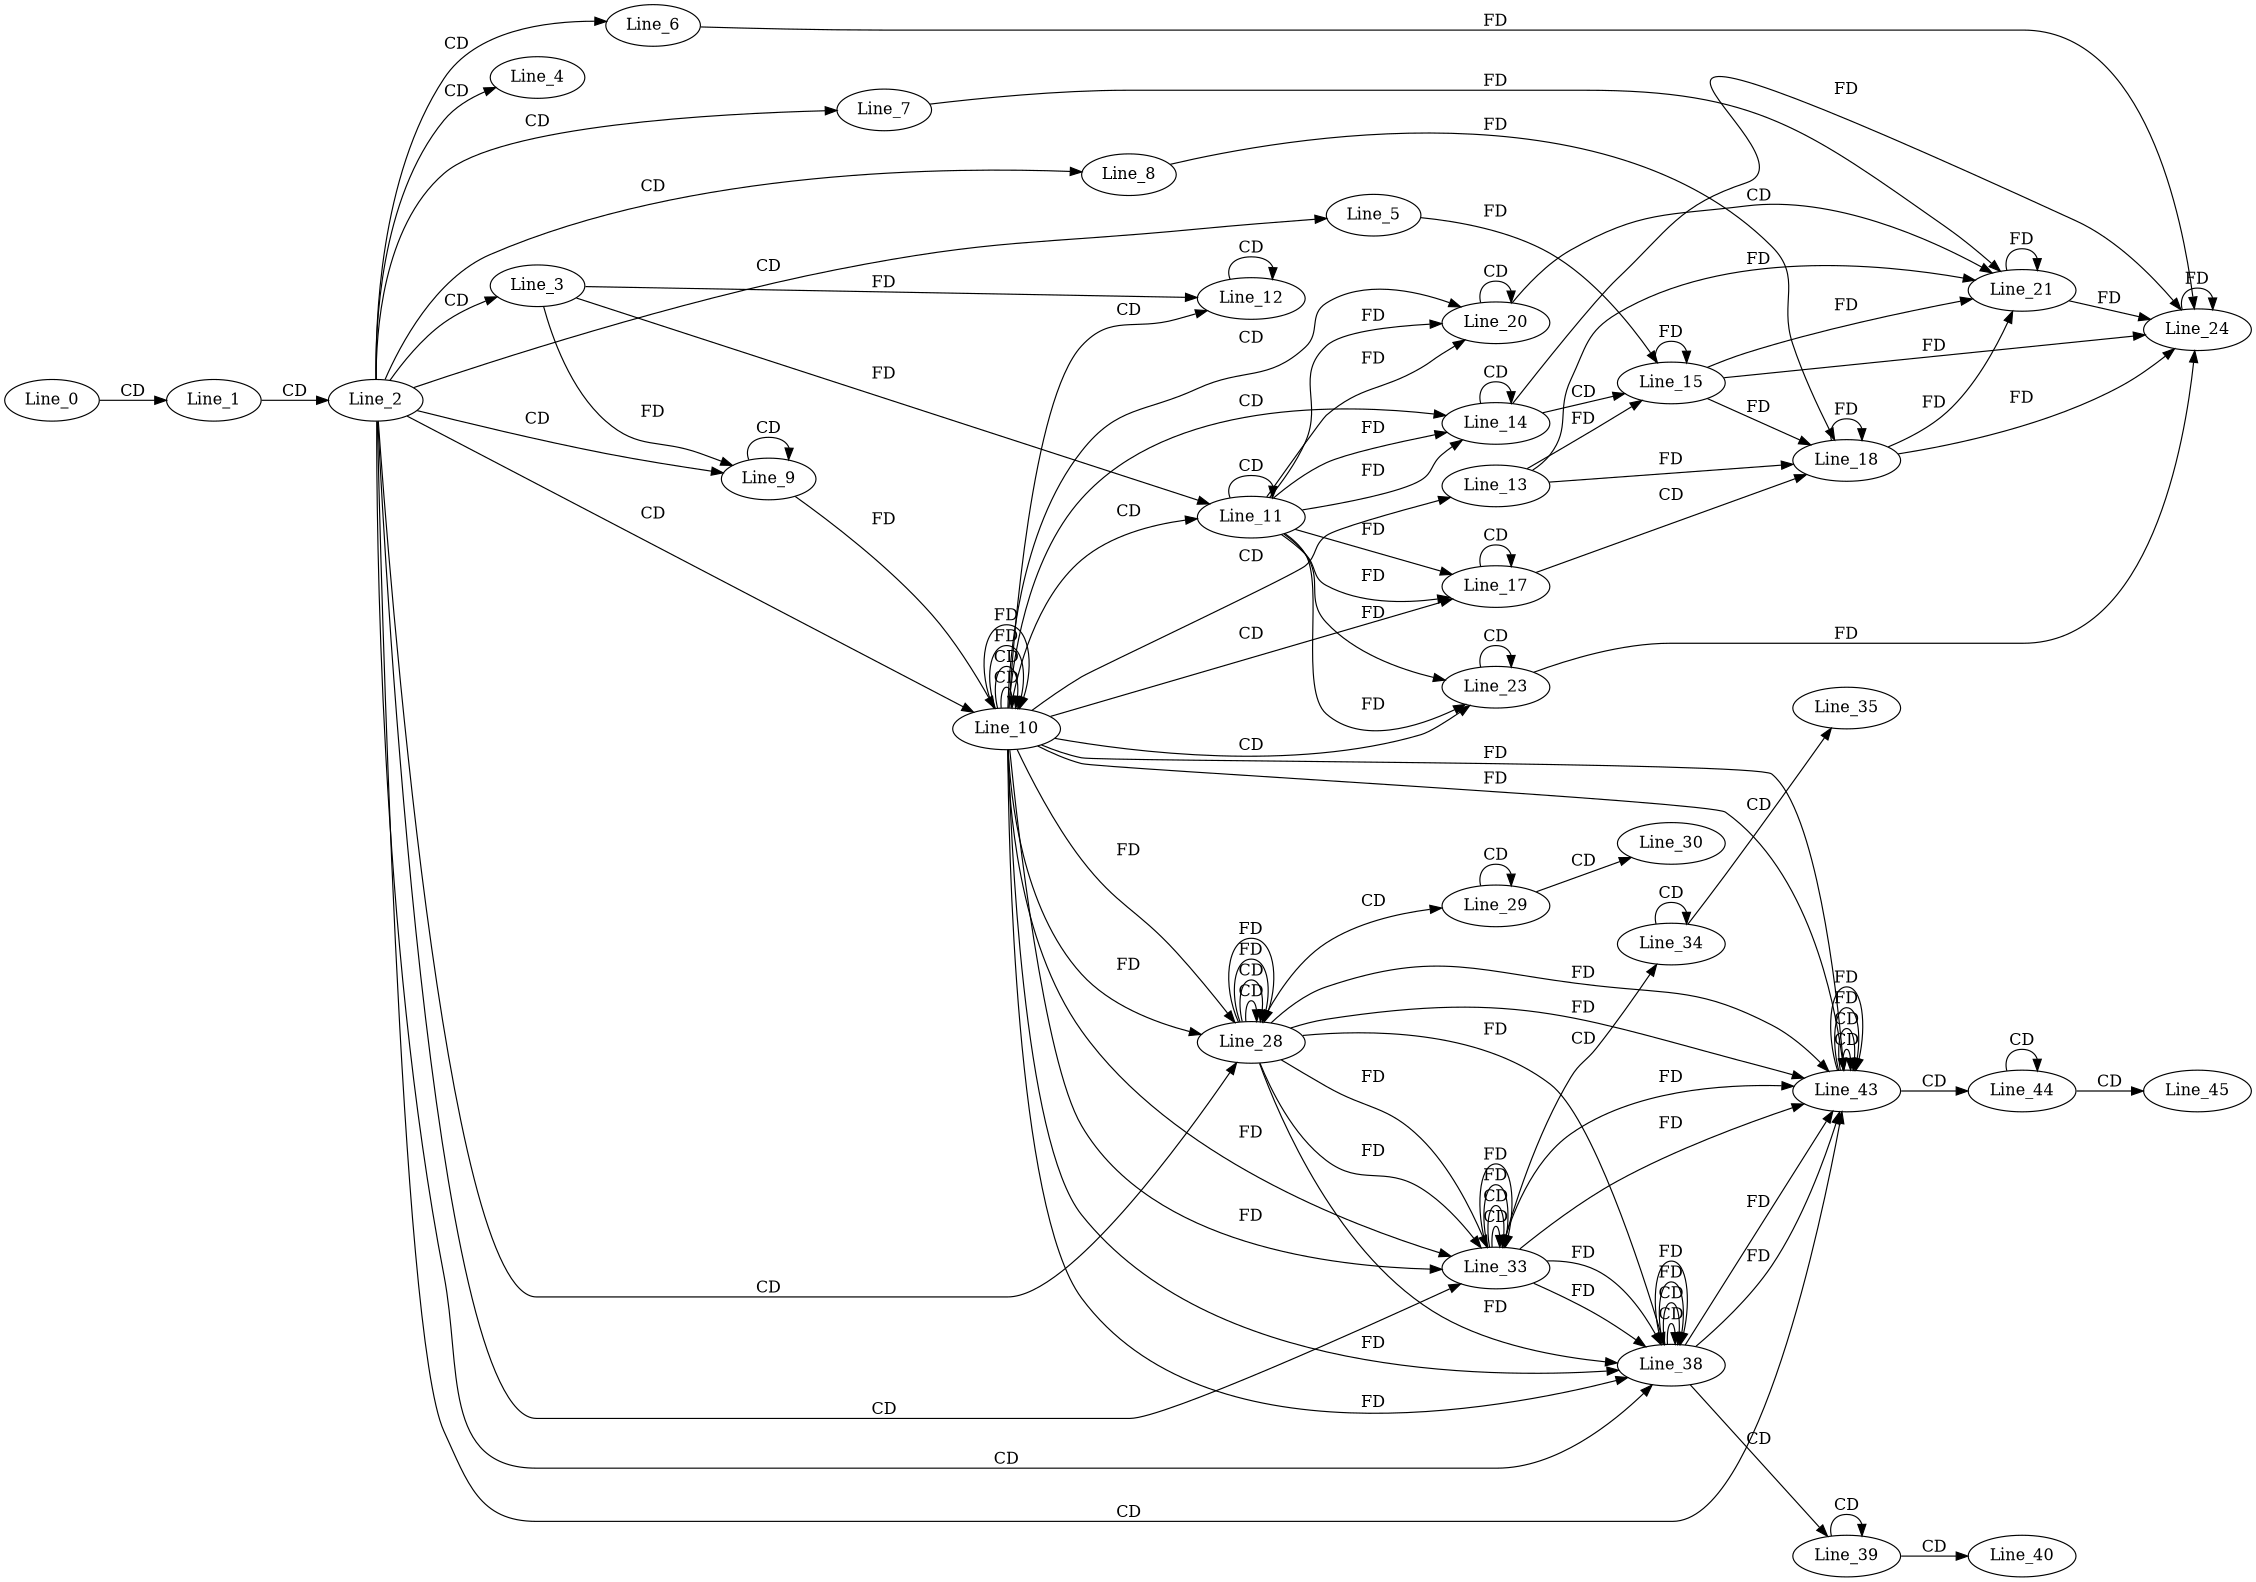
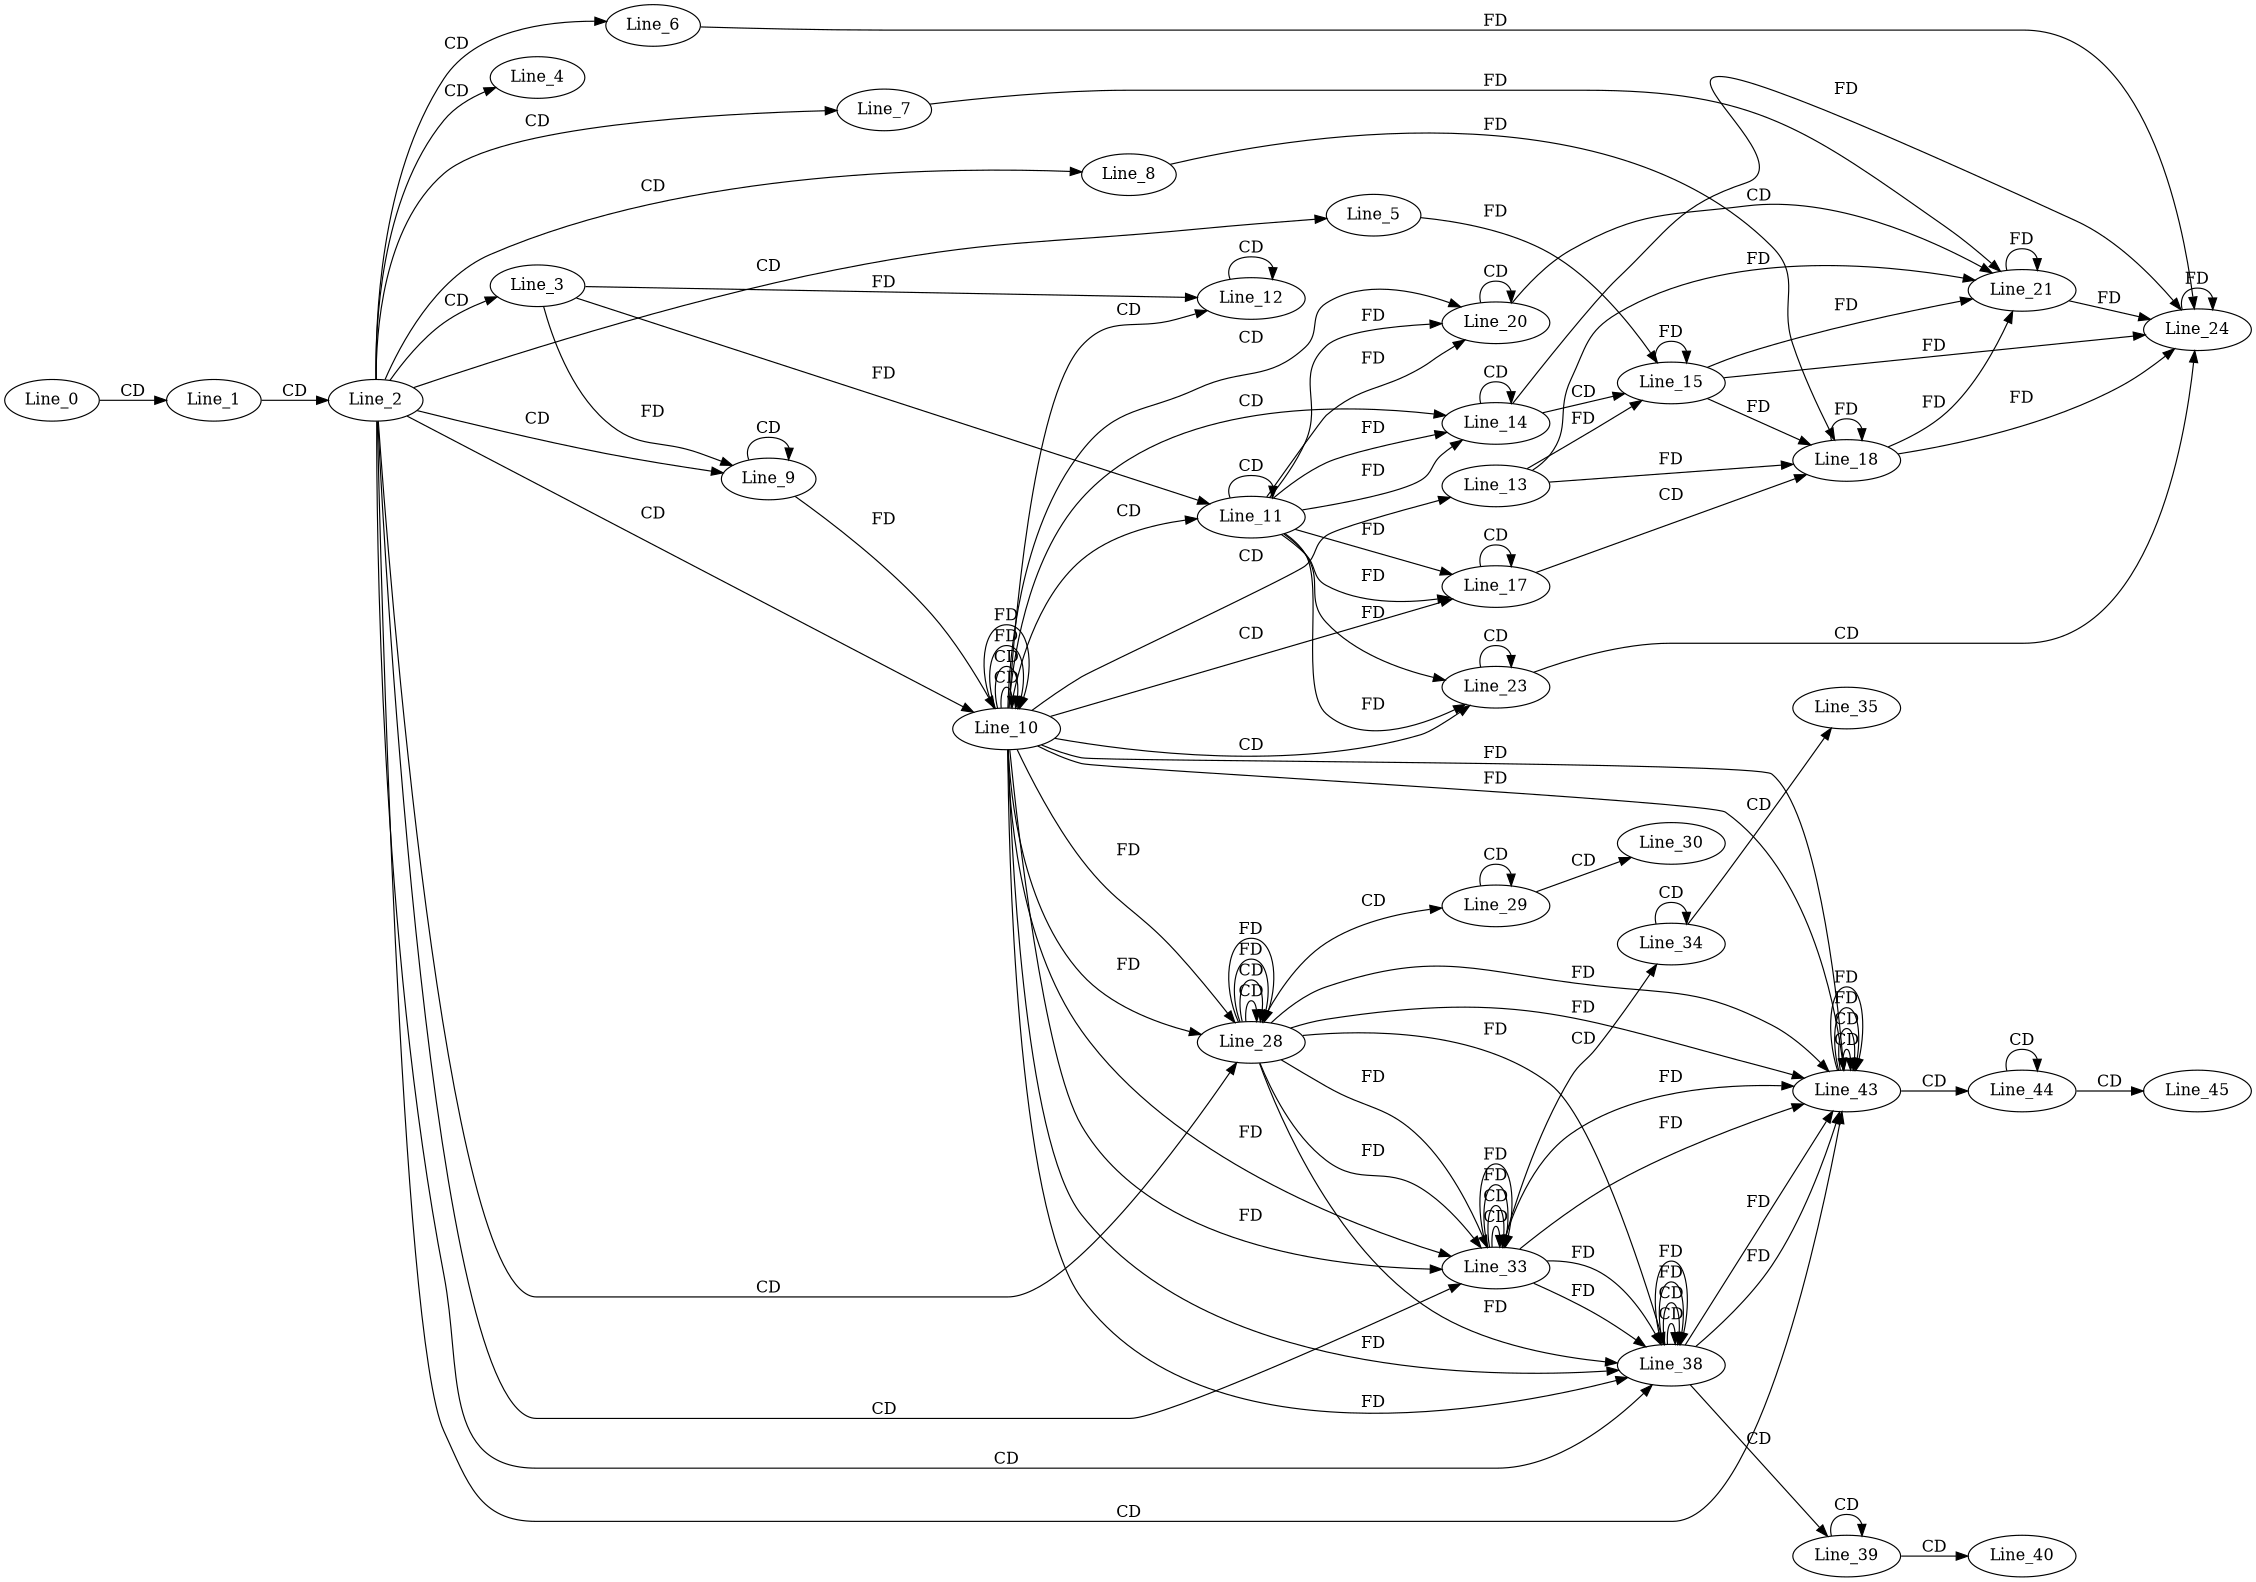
edge "Line_23" -> "Line_24": label "FD" -> "CD"
